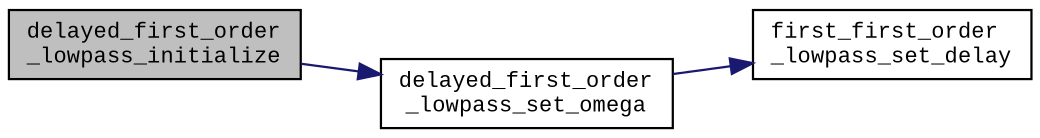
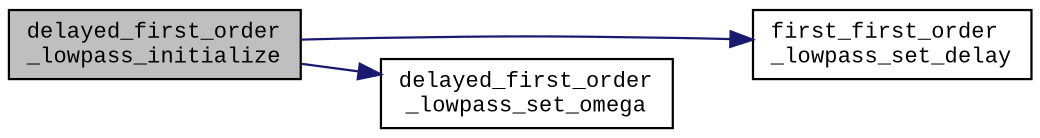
edge "delayed_first_order _lowpass_set_omega" -> "first_first_order _lowpass_set_delay": now "delayed_first_order _lowpass_initialize" -> "first_first_order _lowpass_set_delay"
